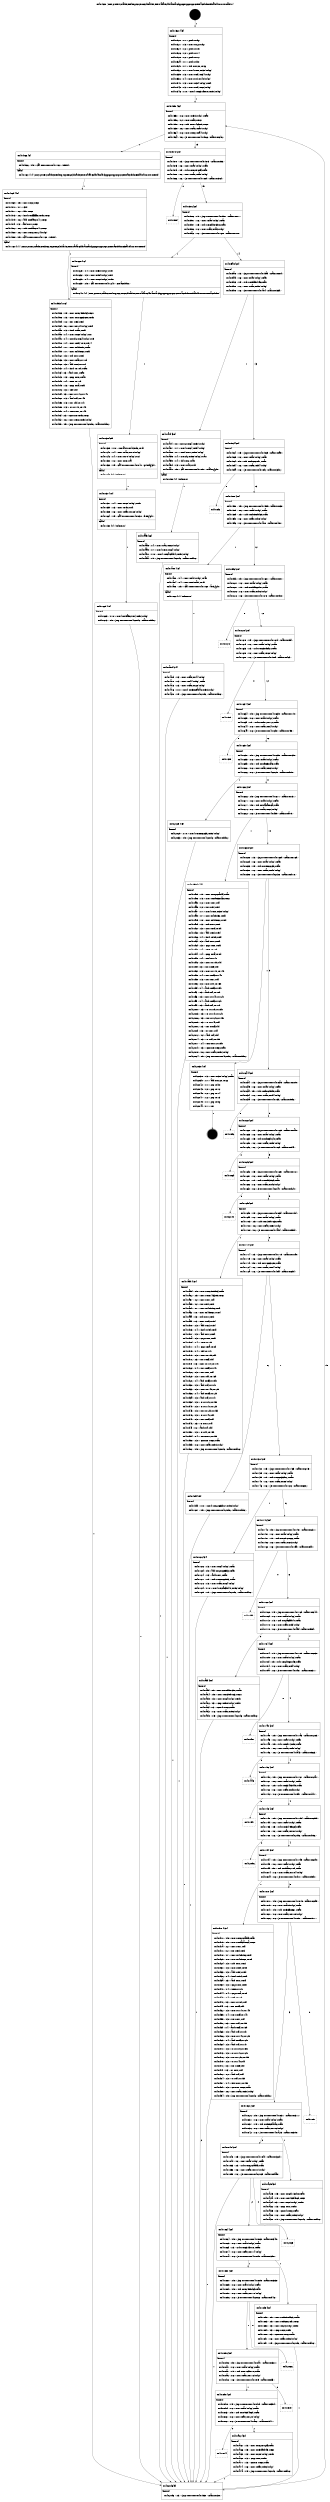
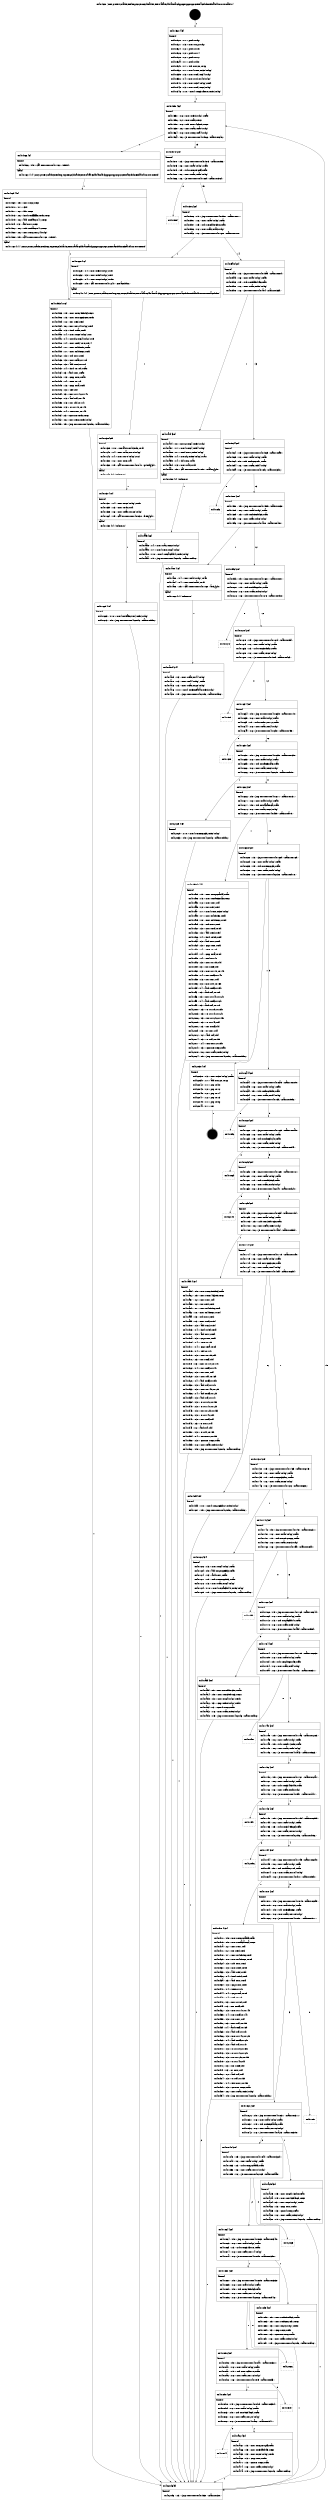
node "0x401a43": removed
edge "0x401848 [28]" -> "0x4020d6 [5]": now "0x401a25 [30]" -> "0x4020d6 [5]"
